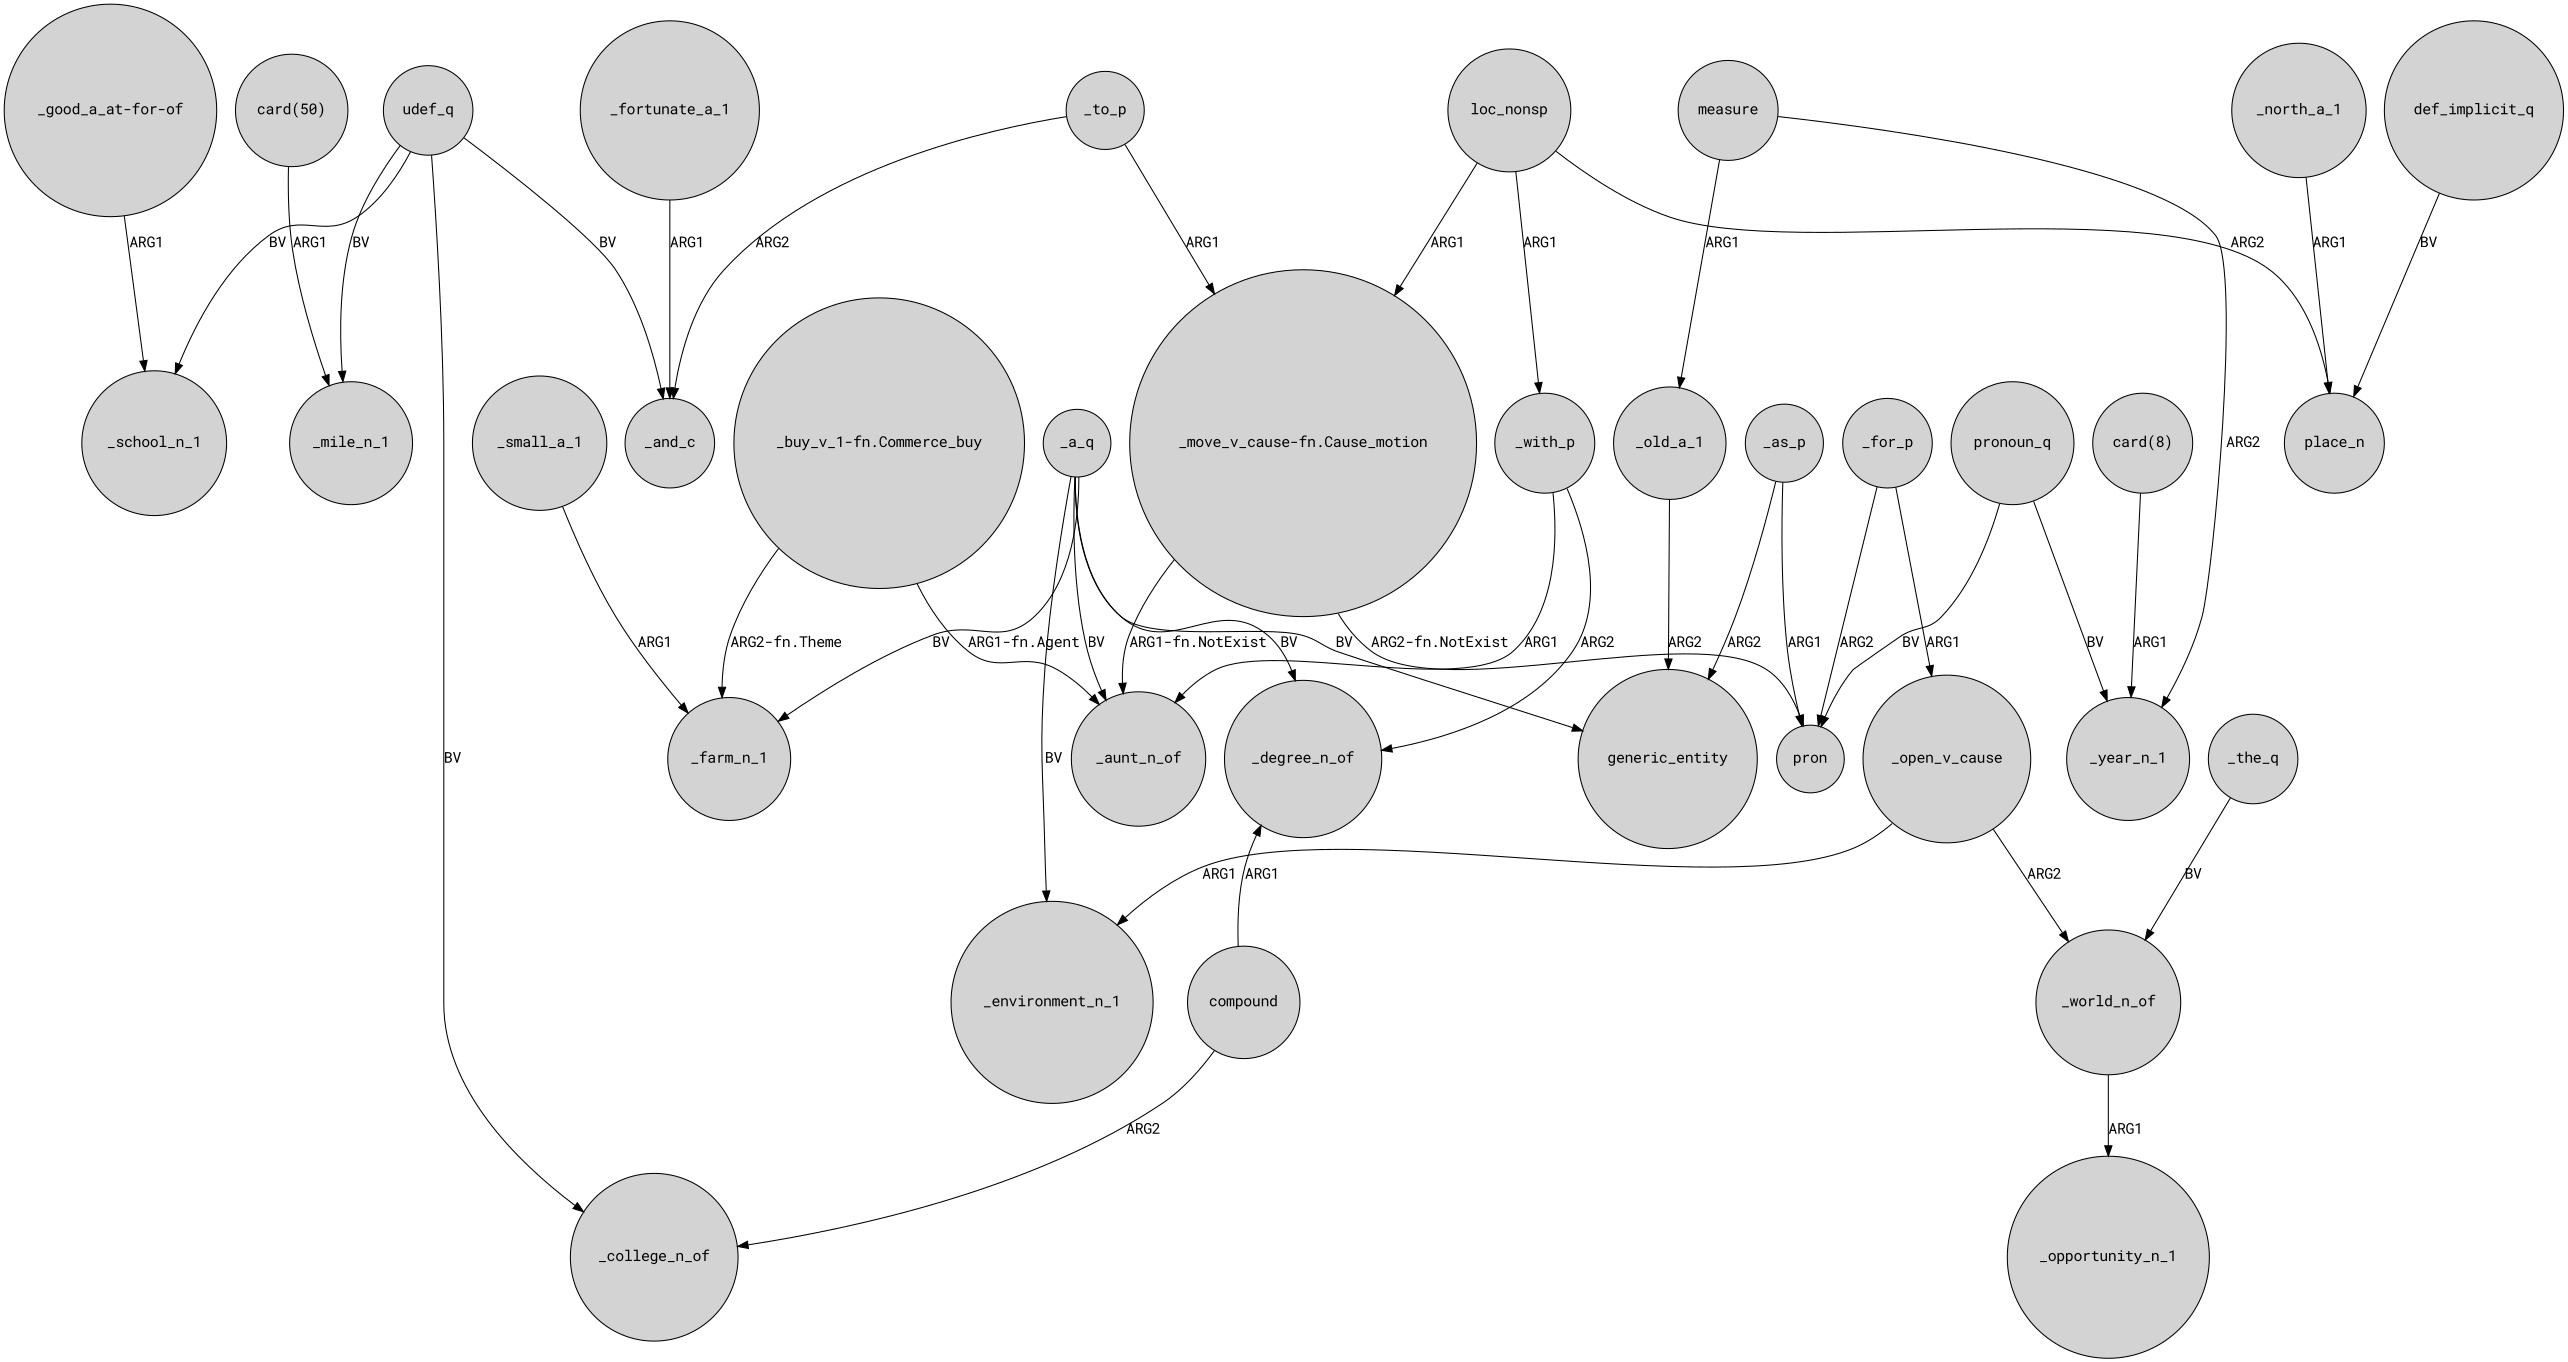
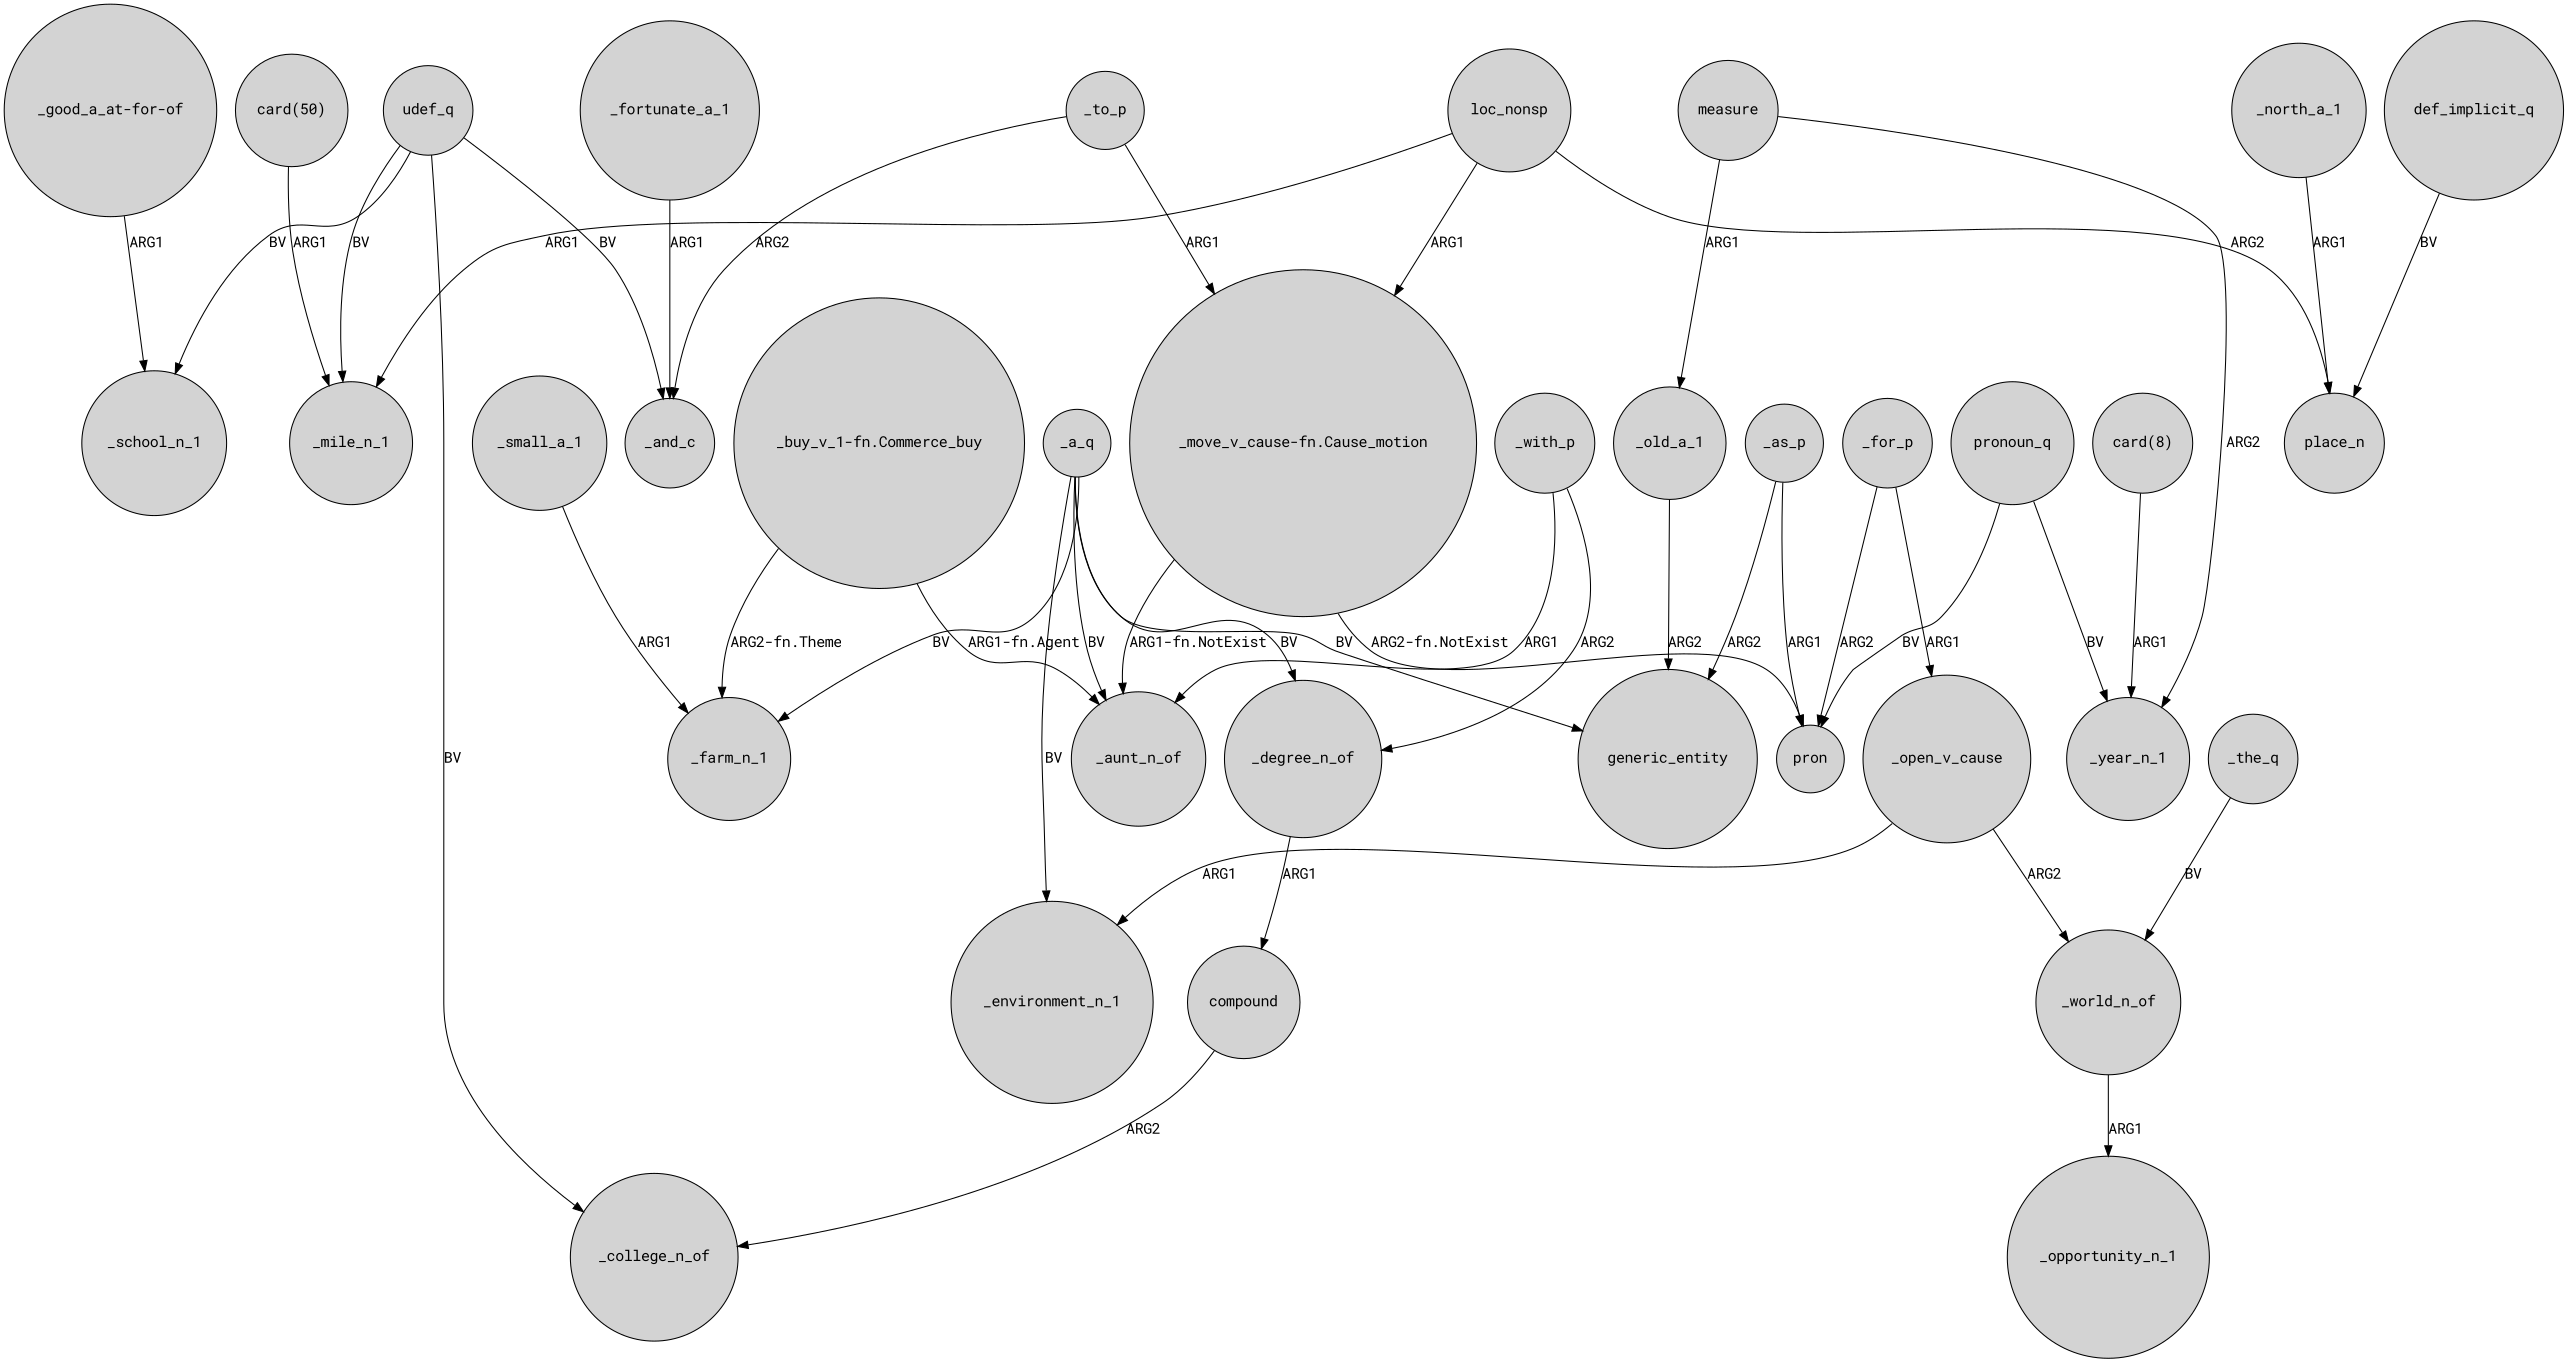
edge "loc_nonsp" -> "_with_p": now "loc_nonsp" -> "_mile_n_1"
edge "compound" -> "_degree_n_of": reversed
